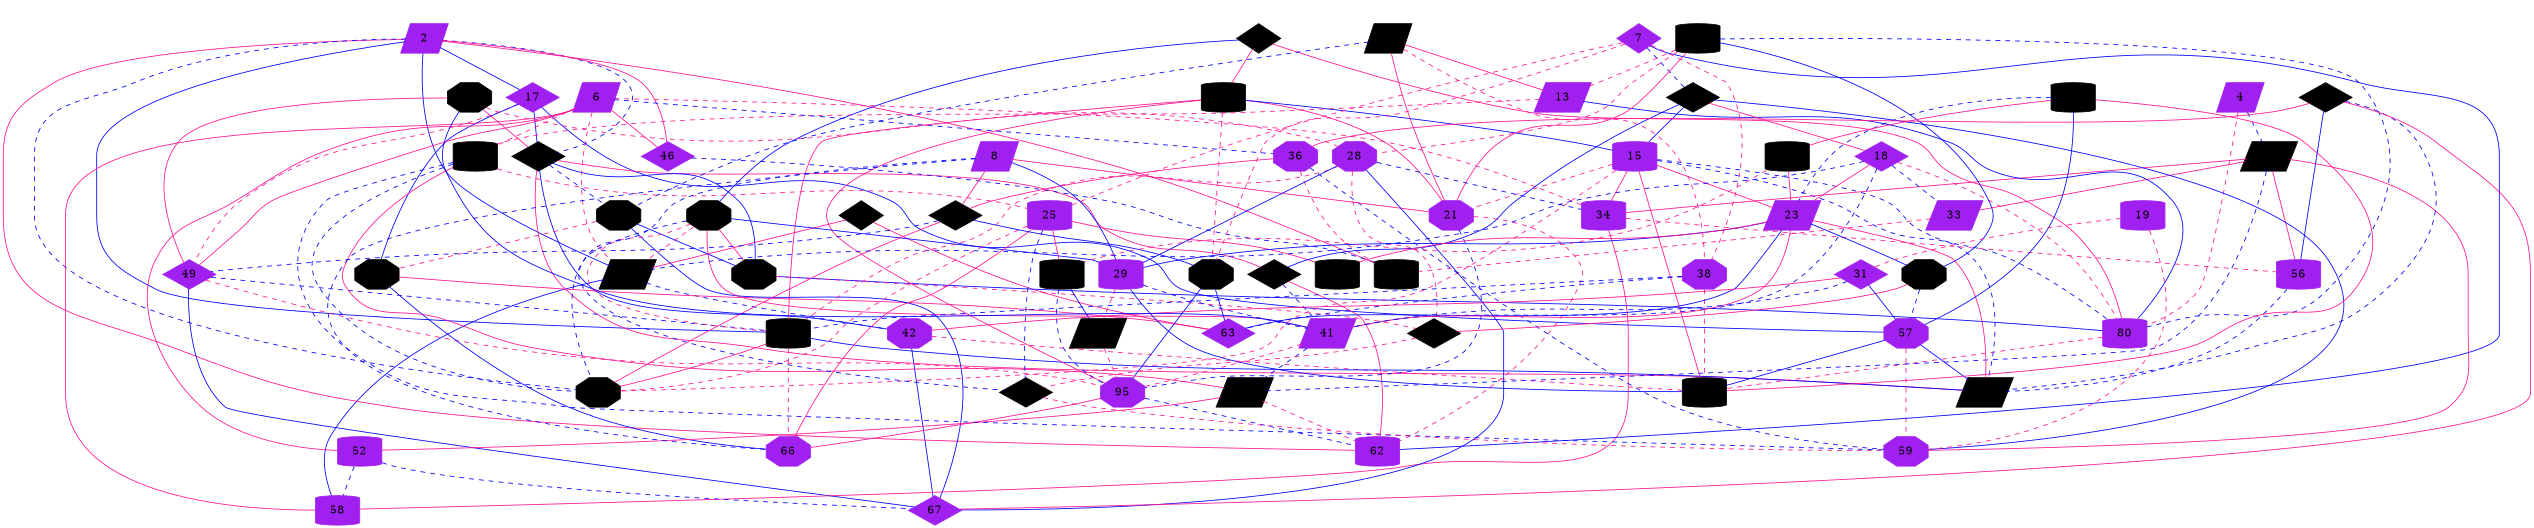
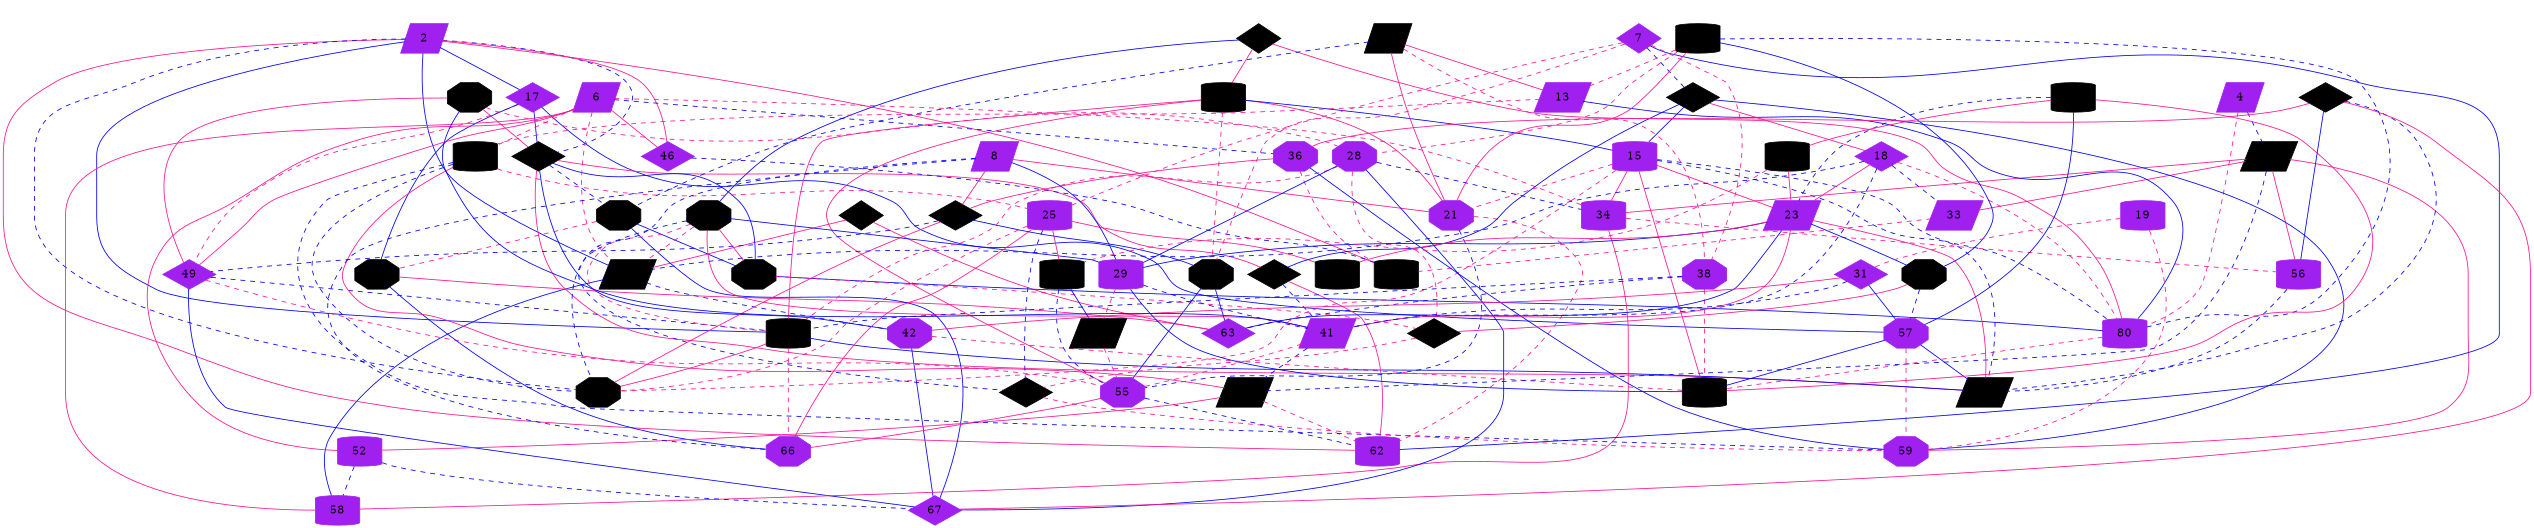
edge "36" -- "59": style dashed -> solid
node "95": label "95" -> "55"
